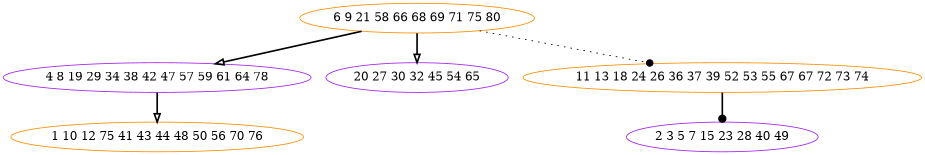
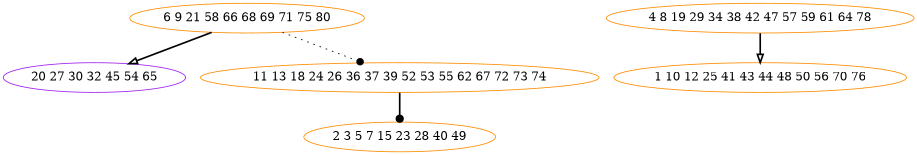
edge "6 9 21 58 66 68 69 71 75 80" -> "4 8 19 29 34 38 42 47 57 59 61 64 78": removed
node "4 8 19 29 34 38 42 47 57 59 61 64 78": color purple -> darkorange
node "11 13 18 24 26 36 37 39 52 53 55 67 67 72 73 74": label "11 13 18 24 26 36 37 39 52 53 55 67 67 72 73 74" -> "11 13 18 24 26 36 37 39 52 53 55 62 67 72 73 74"
node "1 10 12 75 41 43 44 48 50 56 70 76": label "1 10 12 75 41 43 44 48 50 56 70 76" -> "1 10 12 25 41 43 44 48 50 56 70 76"
node "2 3 5 7 15 23 28 40 49": color purple -> darkorange
